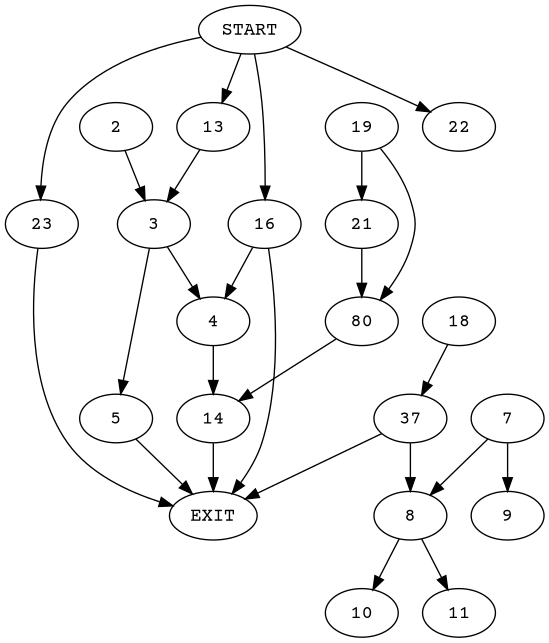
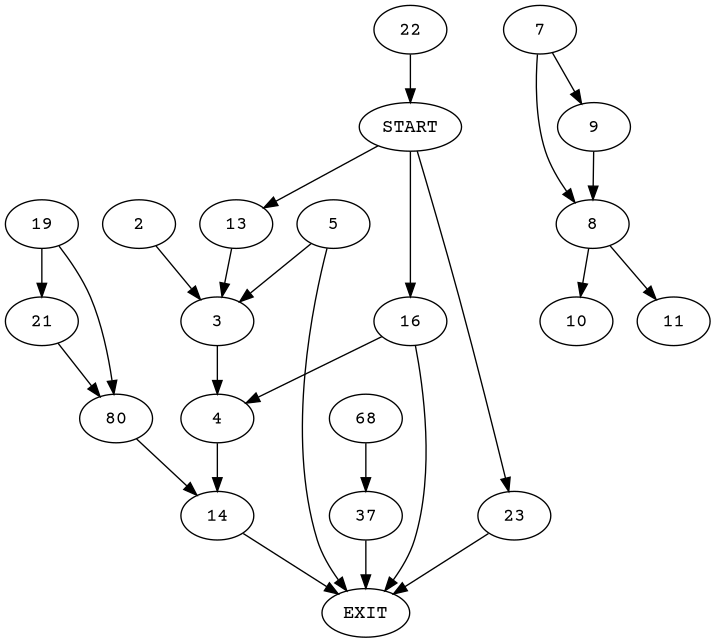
edge "START" -> "22": reversed
edge "3" -> "5": reversed
node "18": label "18" -> "68"
edge "37" -> "8": now "9" -> "8"
